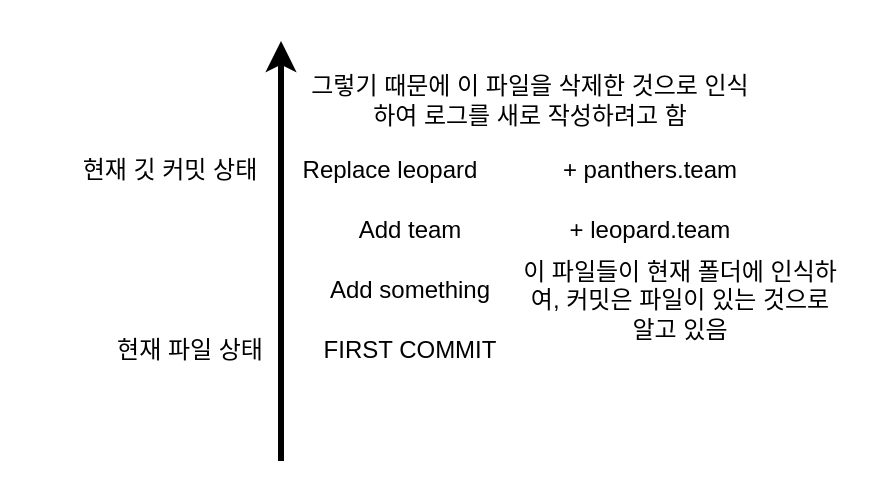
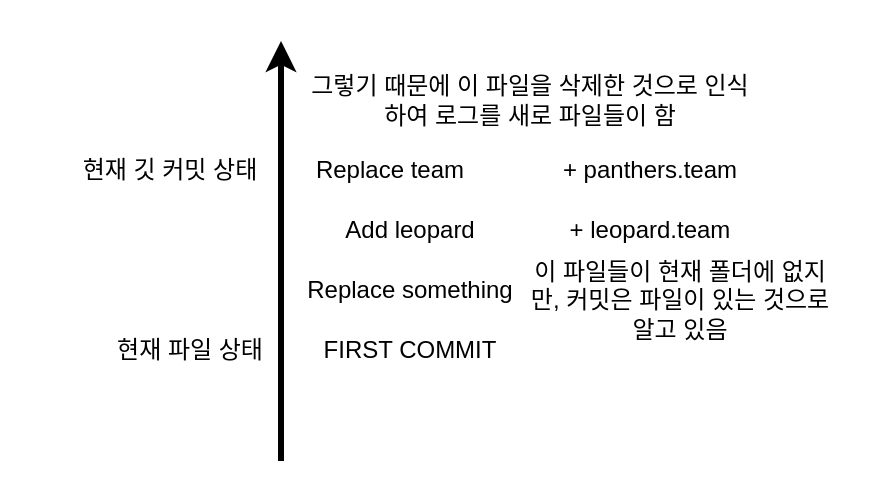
node "그렇기 때문에 이 파일을 삭제한 것으로 인식하여 로그를 새로 작성하려고 함": label "그렇기 때문에 이 파일을 삭제한 것으로 인식하여 로그를 새로 작성하려고 함" -> "그렇기 때문에 이 파일을 삭제한 것으로 인식하여 로그를 새로 파일들이 함"
node "Replace leopard": label "Replace leopard" -> "Replace team"
node "Add team": label "Add team" -> "Add leopard"
node "Add something": label "Add something" -> "Replace something"
node "이 파일들이 현재 폴더에 인식하여, 커밋은 파일이 있는 것으로 알고 있음": label "이 파일들이 현재 폴더에 인식하여, 커밋은 파일이 있는 것으로 알고 있음" -> "이 파일들이 현재 폴더에 없지만, 커밋은 파일이 있는 것으로 알고 있음"
